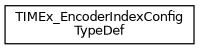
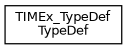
node "TIMEx_EncoderIndexConfig TypeDef": label "TIMEx_EncoderIndexConfig TypeDef" -> "TIMEx_TypeDef TypeDef"
